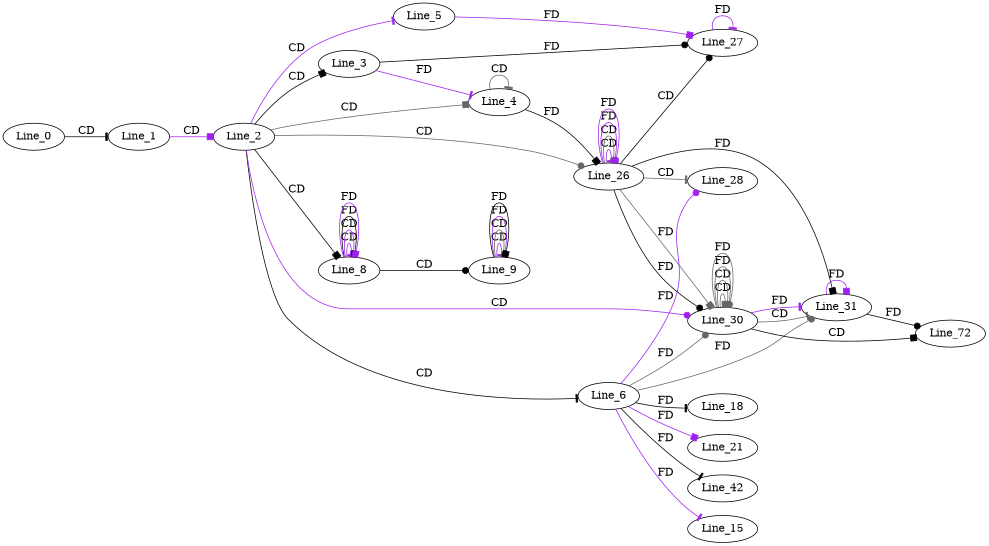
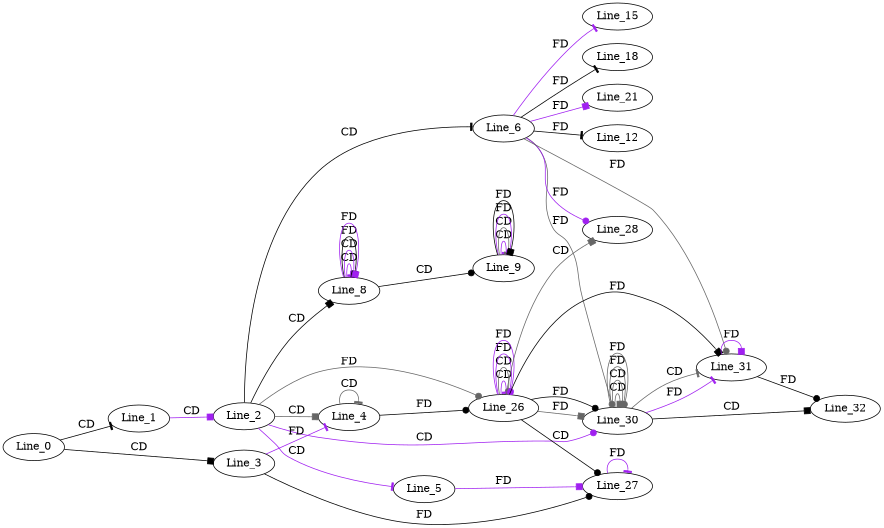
edge "Line_2" -> "Line_3": now "Line_0" -> "Line_3"
edge "Line_4" -> "Line_26": arrowhead box -> dot
edge "Line_2" -> "Line_26": label "CD" -> "FD"
edge "Line_26" -> "Line_28": arrowhead tee -> box
node "Line_72": label "Line_72" -> "Line_32"
node "Line_42": label "Line_42" -> "Line_12"
